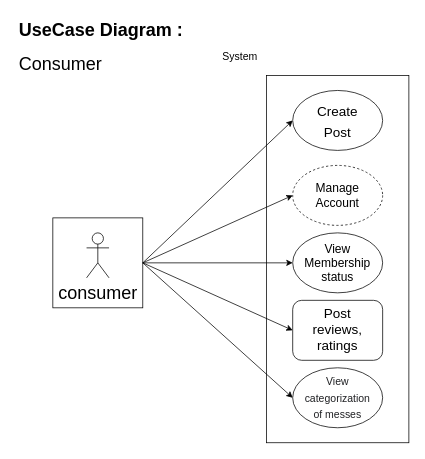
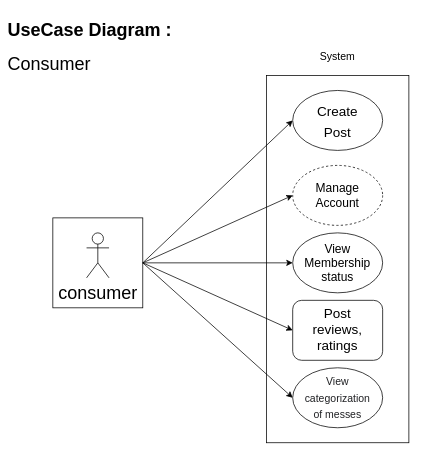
node "UseCase Diagram : Consumer": moved (109, 45) -> (98, 45)
node "System": moved (240, 57) -> (338, 57)
